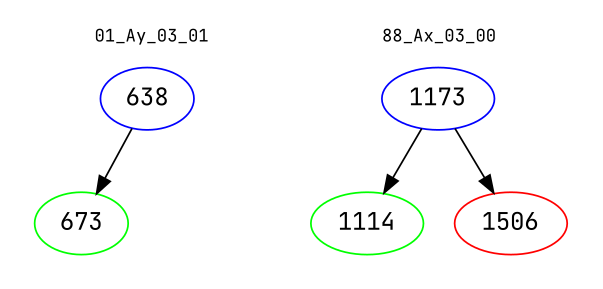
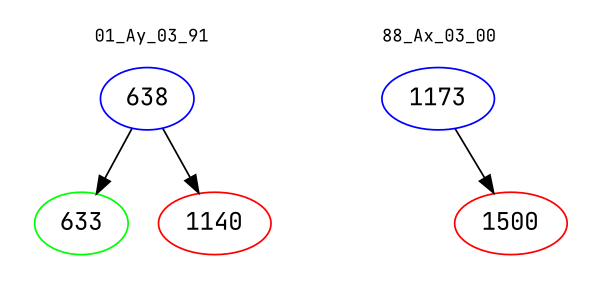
cluster "01_Ay_03_01": label "01_Ay_03_01" -> "01_Ay_03_91"
node "673": label "673" -> "633"
node "1140": added
node "1114": removed
node "1506": label "1506" -> "1500"
